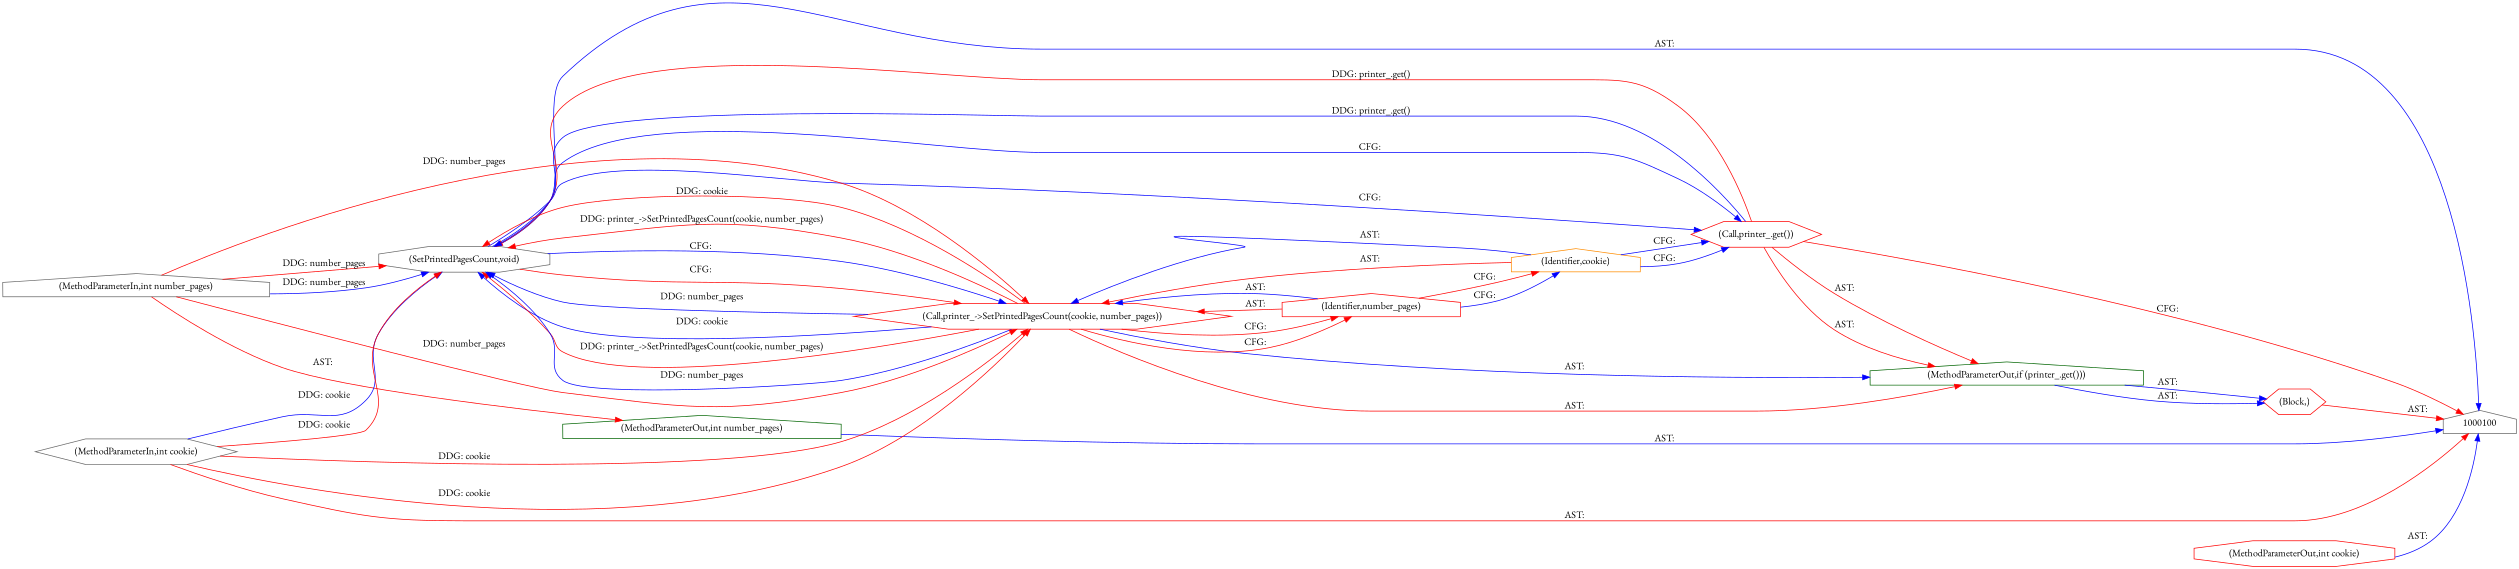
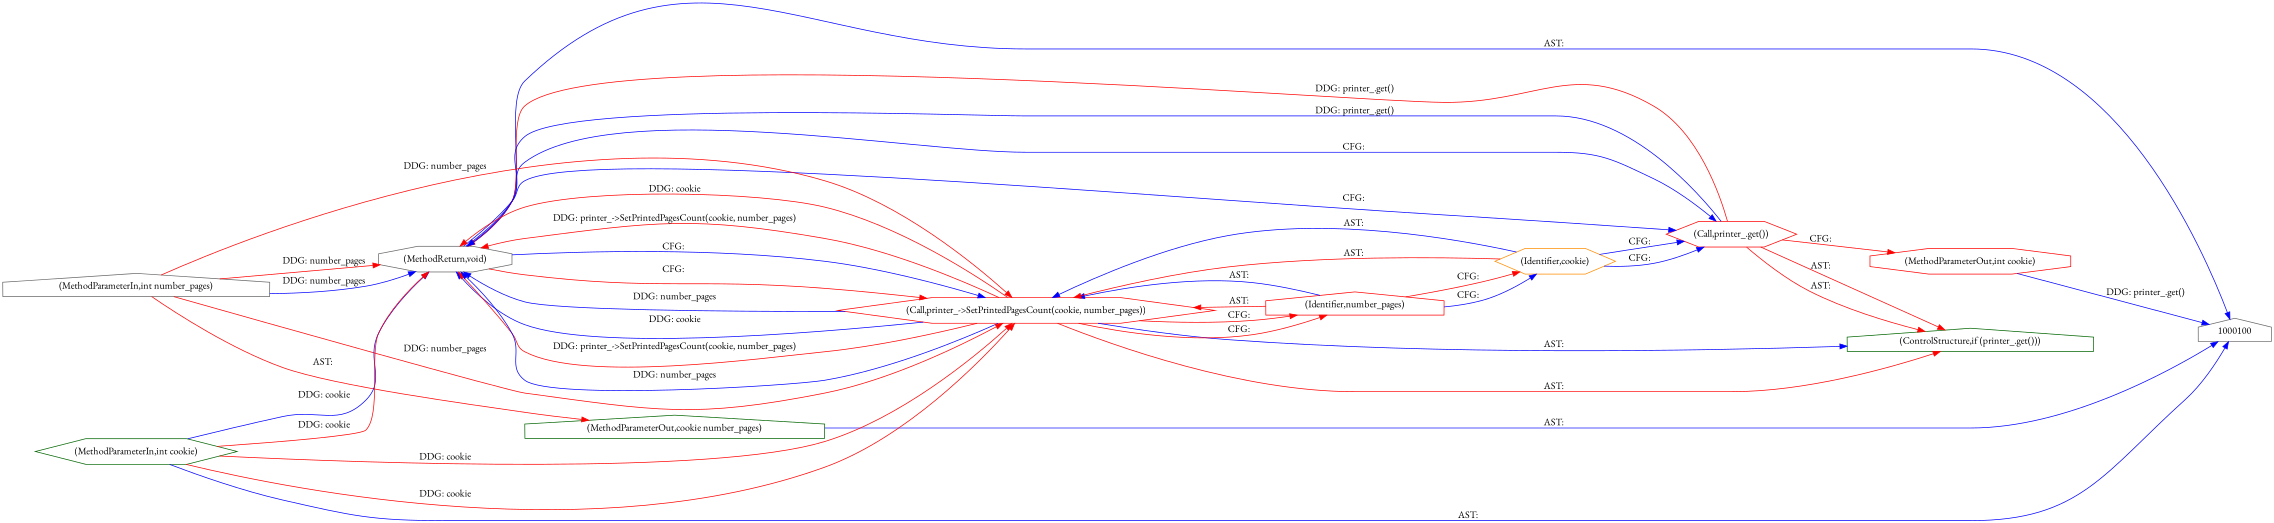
node "(SetPrintedPagesCount,void)": label "(SetPrintedPagesCount,void)" -> "(MethodReturn,void)"
node "(Identifier,cookie)": shape house -> hexagon
edge "(Call,printer_.get())" -> "1000100": now "(Call,printer_.get())" -> "(MethodParameterOut,int cookie)"
node "(MethodParameterOut,if (printer_.get()))": label "(MethodParameterOut,if (printer_.get()))" -> "(ControlStructure,if (printer_.get()))"
node "(Block,)": removed
node "(MethodParameterOut,int number_pages)": label "(MethodParameterOut,int number_pages)" -> "(MethodParameterOut,cookie number_pages)"
node "(MethodParameterIn,int cookie)": color gray40 -> darkgreen
edge "(MethodParameterIn,int cookie)" -> "1000100": color red -> blue
edge "(MethodParameterOut,int cookie)" -> "1000100": label "AST: " -> "DDG: printer_.get()"
